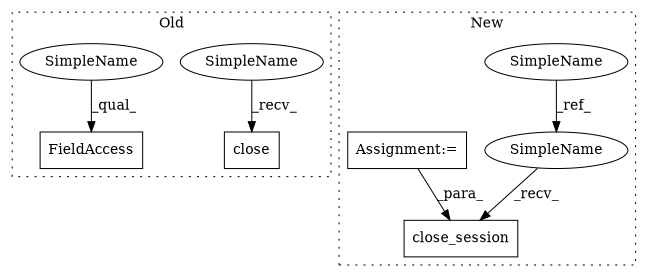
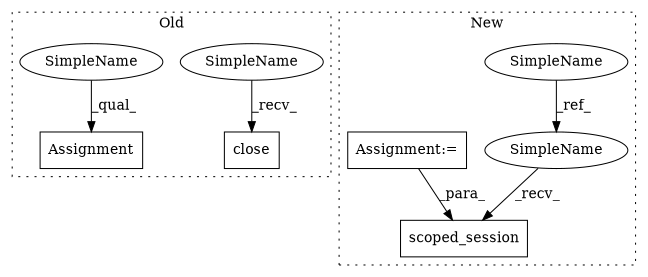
node "FieldAccess": label "FieldAccess" -> "Assignment"
node "close_session": label "close_session" -> "scoped_session"
